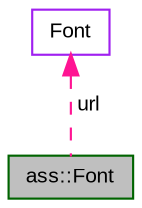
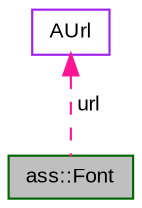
node "Font": label "Font" -> "AUrl"
